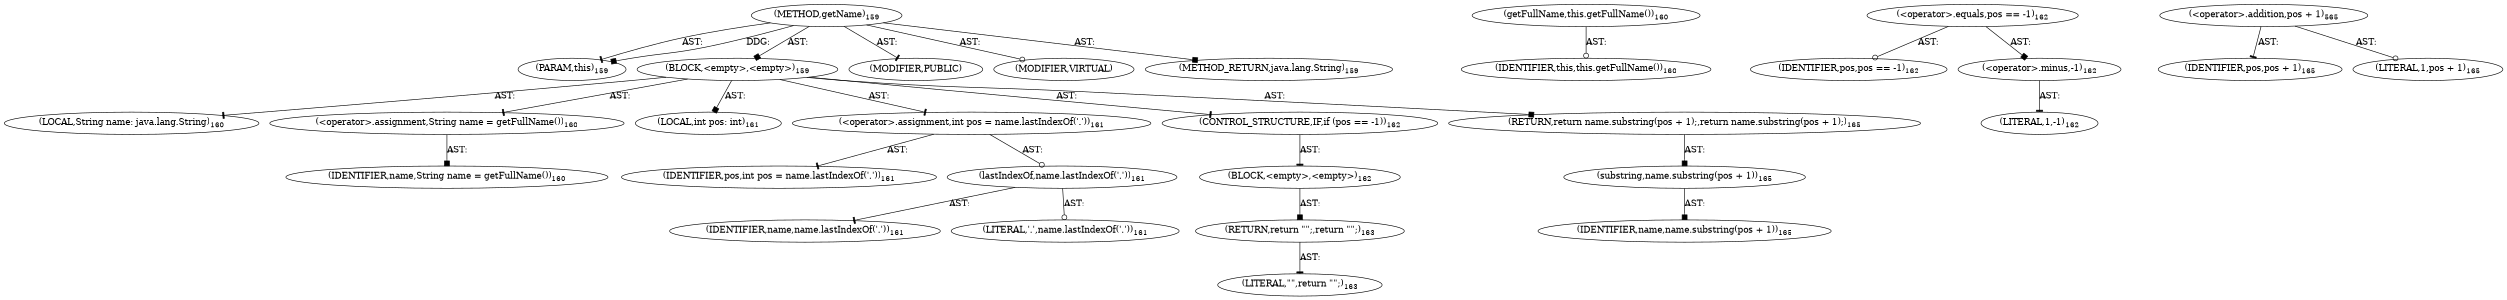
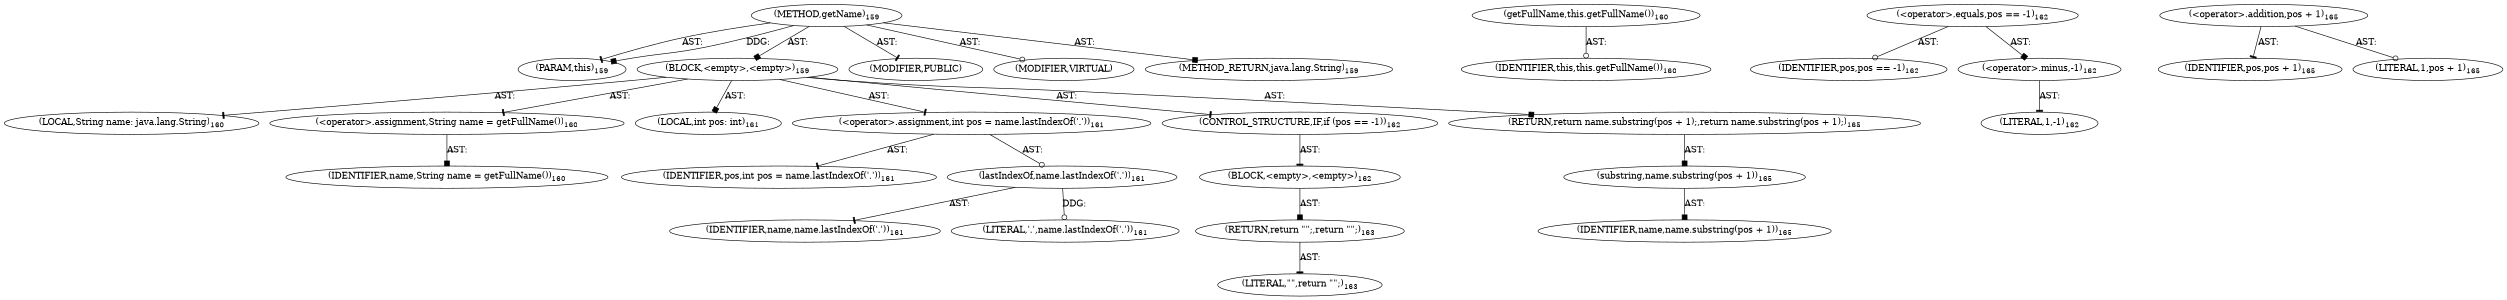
node "(<operator>.addition,pos + 1)": text "565" -> "165"
edge "(lastIndexOf,name.lastIndexOf('.'))" -> "(LITERAL,'.',name.lastIndexOf('.'))": label "AST: " -> "DDG: "
